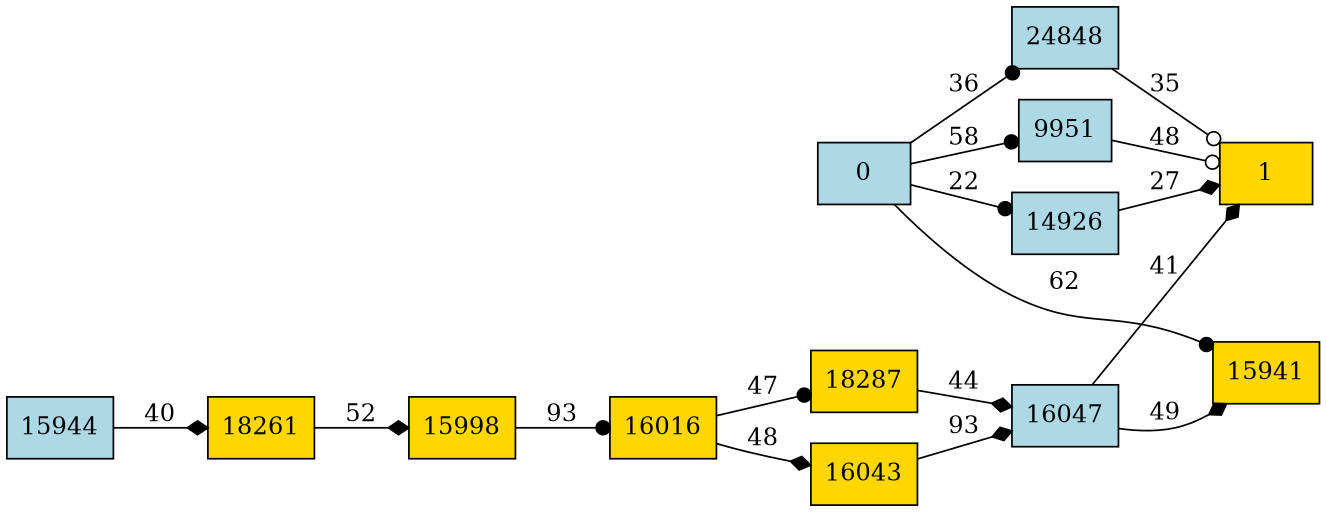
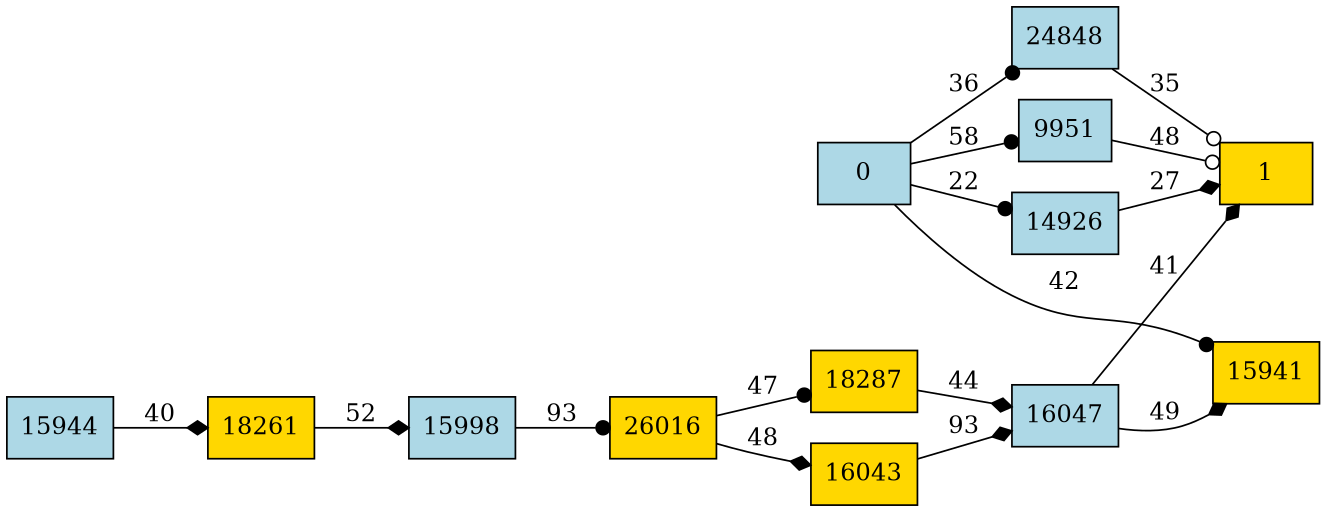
edge "0" -> "15941": label "62" -> "42"
node "15998": fillcolor gold -> lightblue
node "16016": label "16016" -> "26016"
